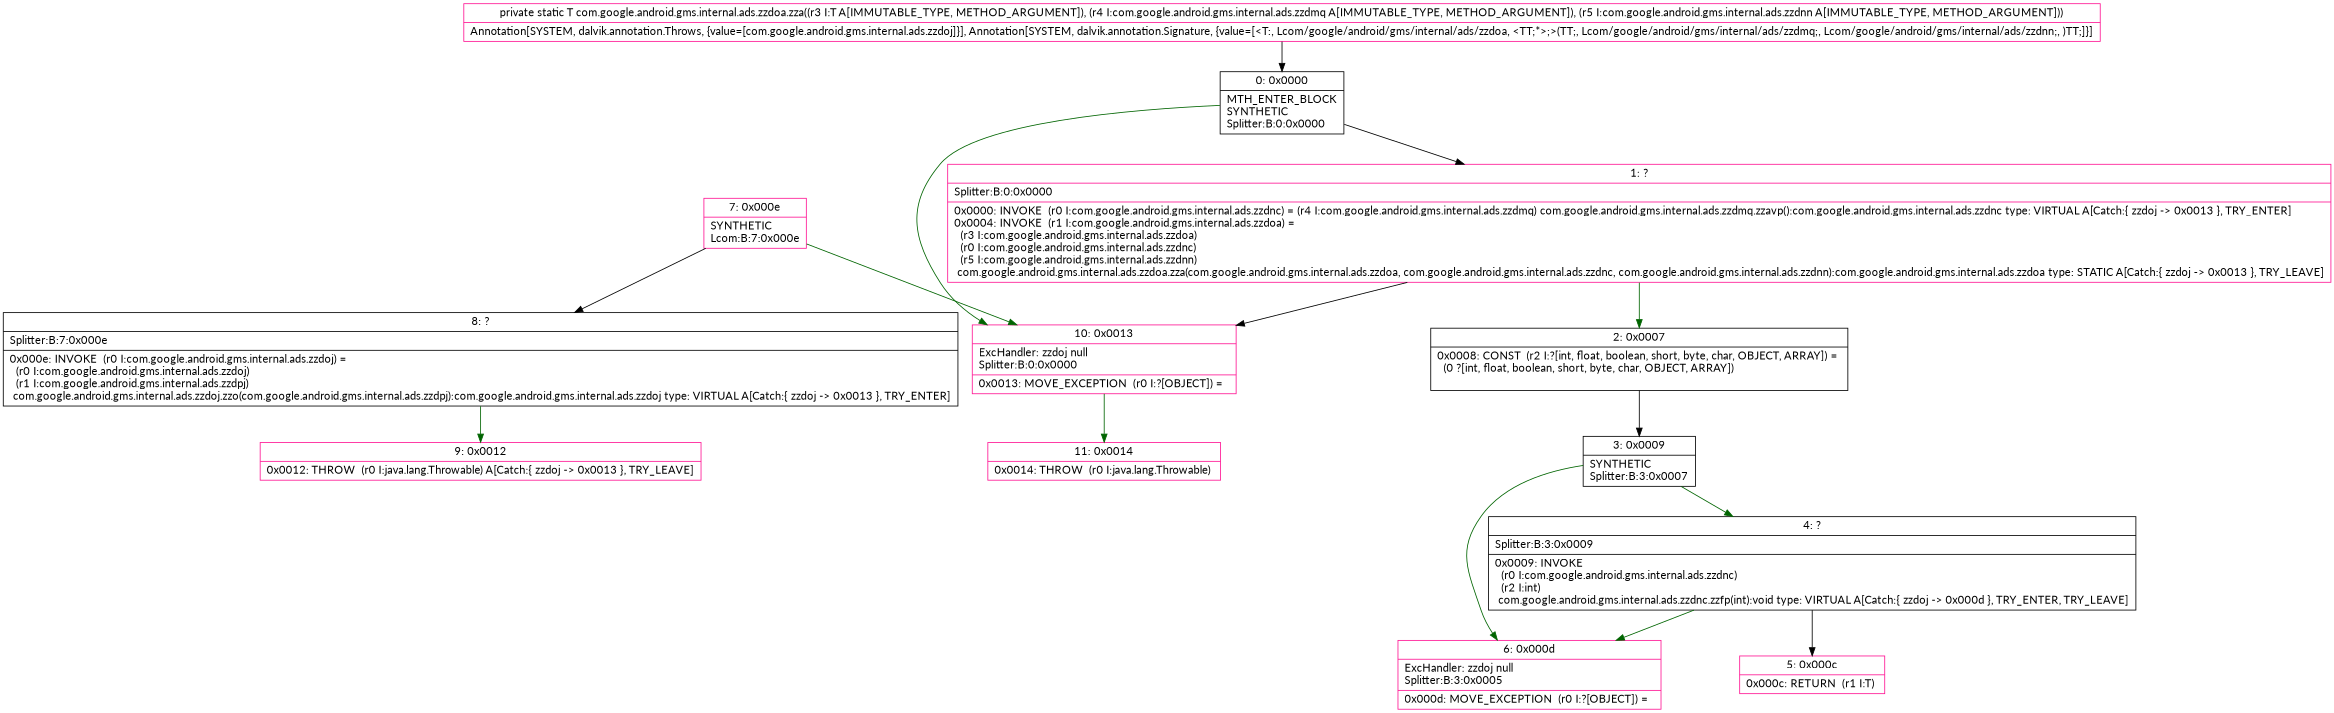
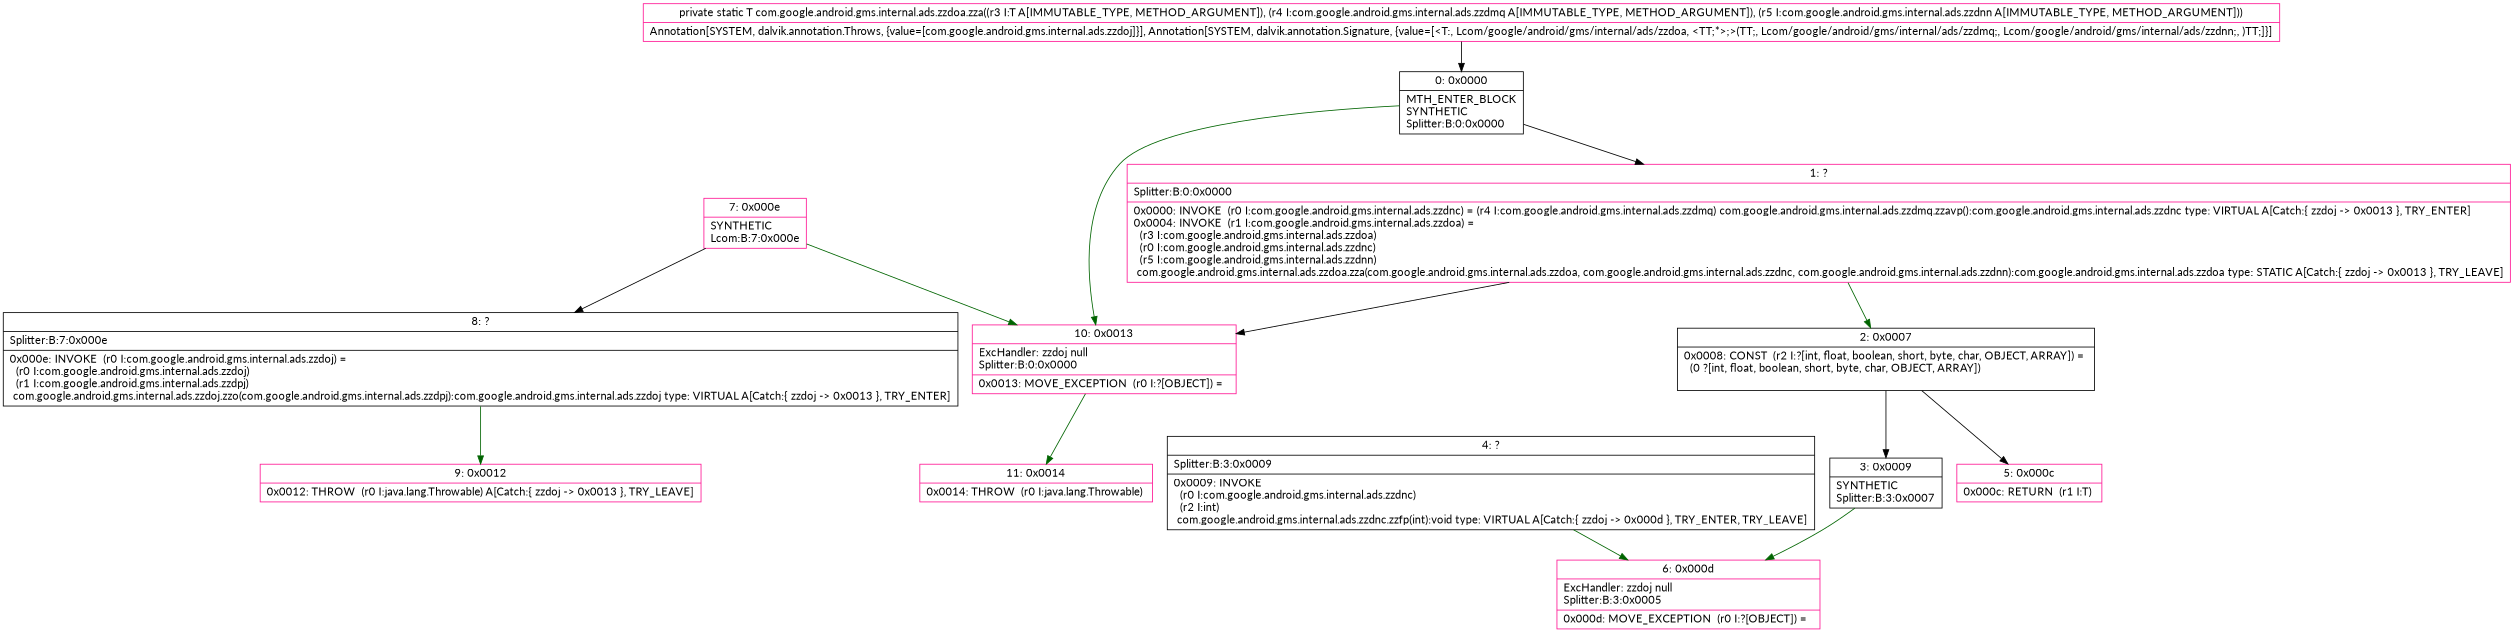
edge "3: 0x0009" -> "4: ?": removed
edge "4: ?" -> "5: 0x000c": now "2: 0x0007" -> "5: 0x000c"
